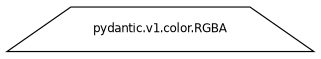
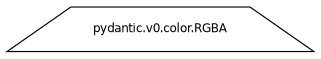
node "pydantic.v1.color.RGBA": label "pydantic.v1.color.RGBA" -> "pydantic.v0.color.RGBA"
